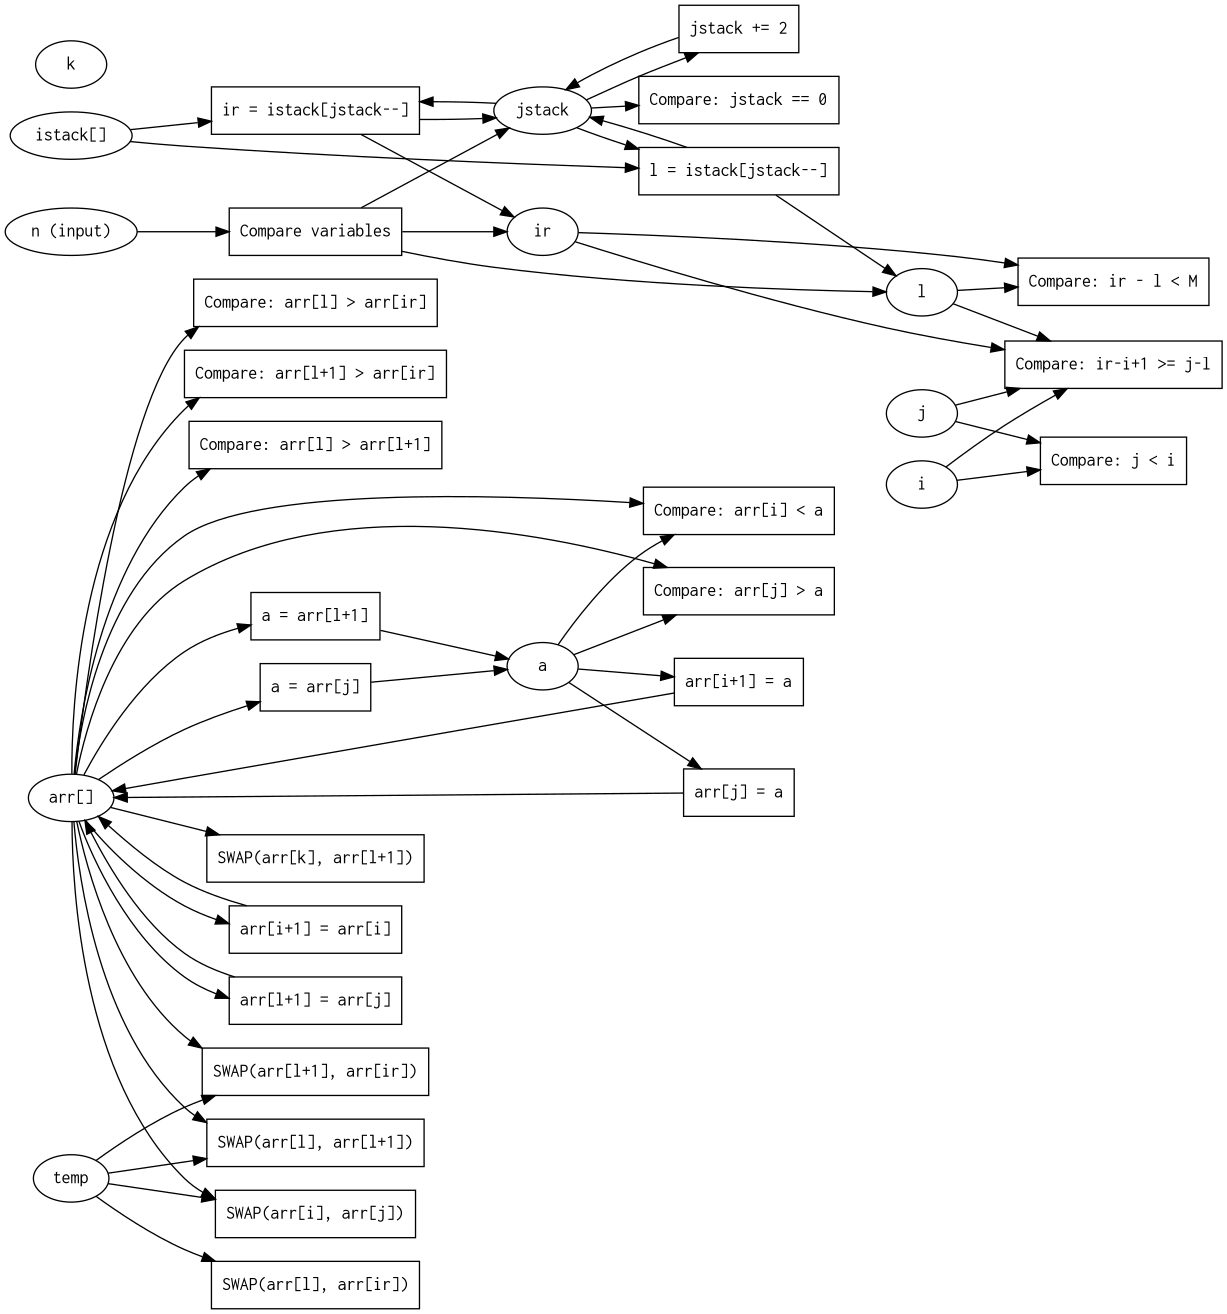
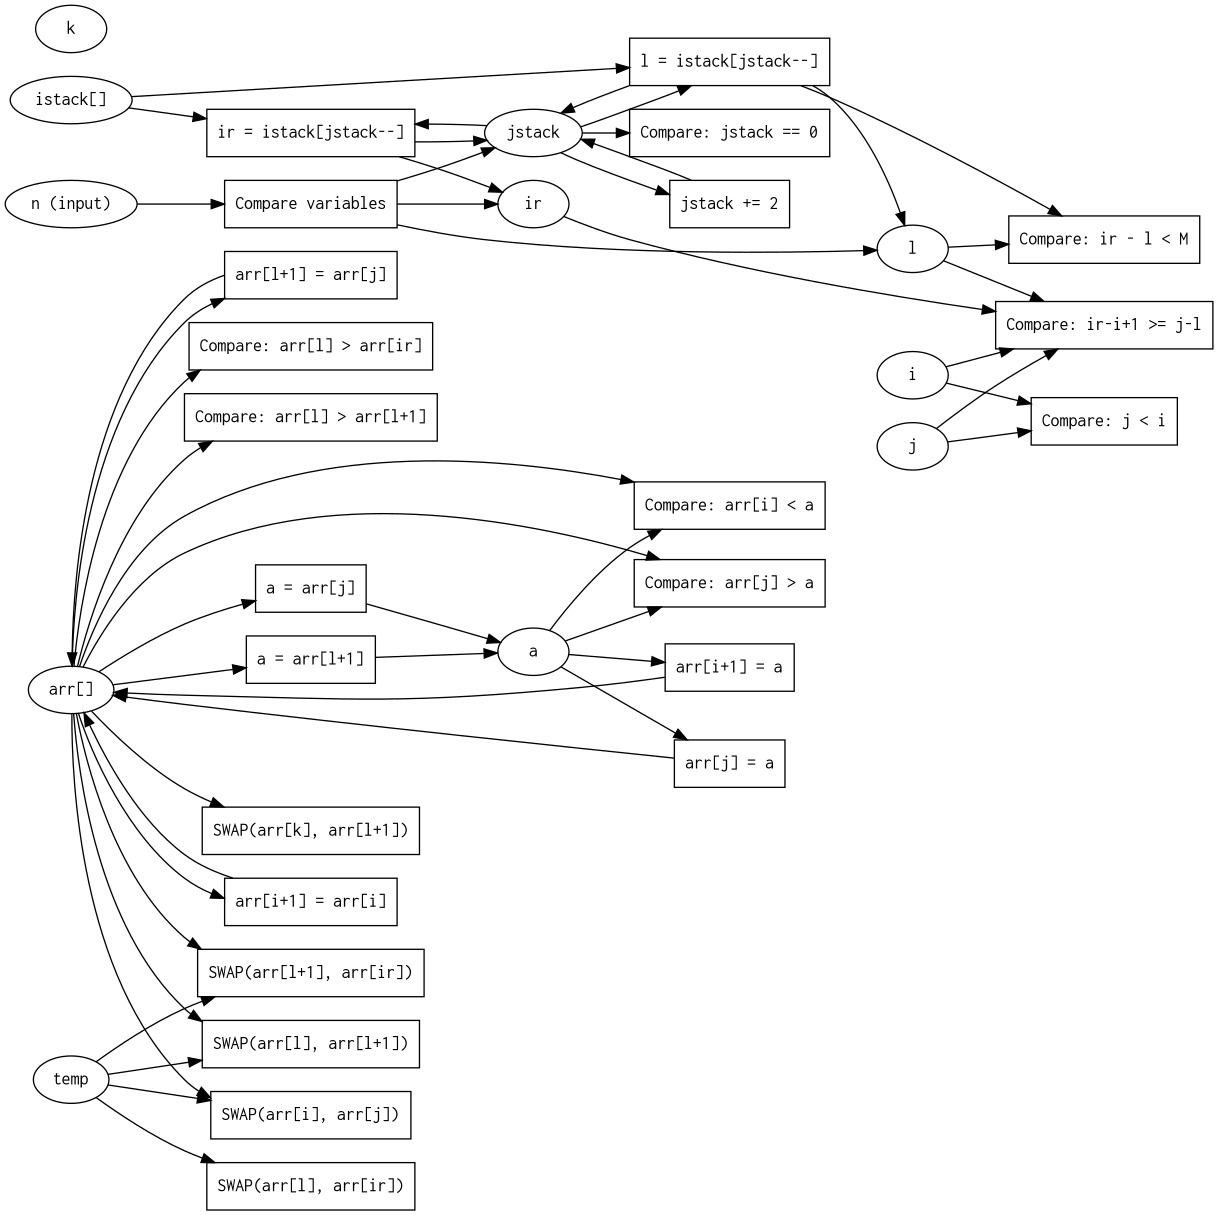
edge "ir" -> "Compare: ir - l < M": now "l = istack[jstack--]" -> "Compare: ir - l < M"
node "Compare: arr[l+1] > arr[ir]": removed
